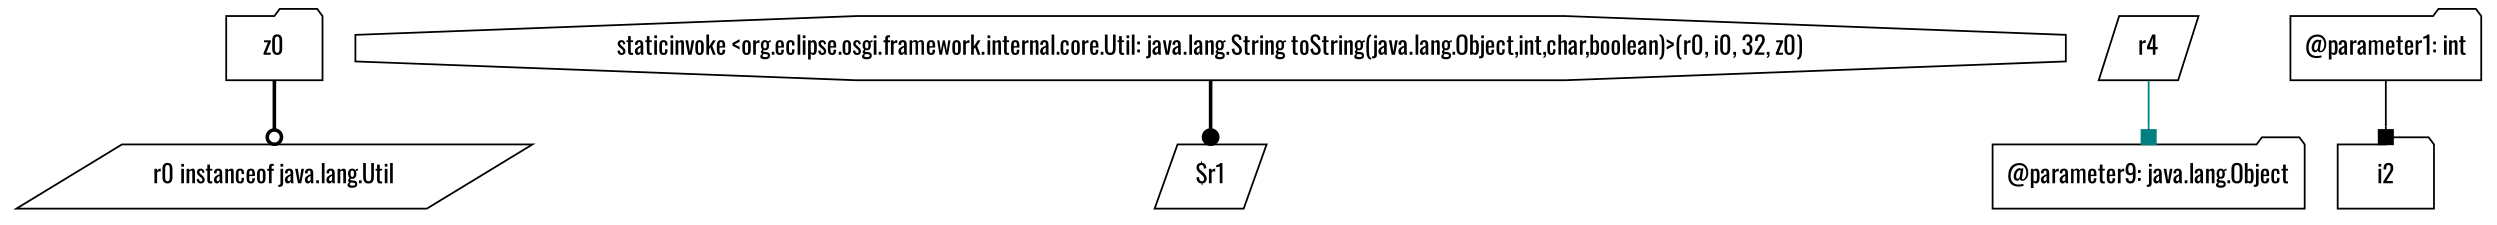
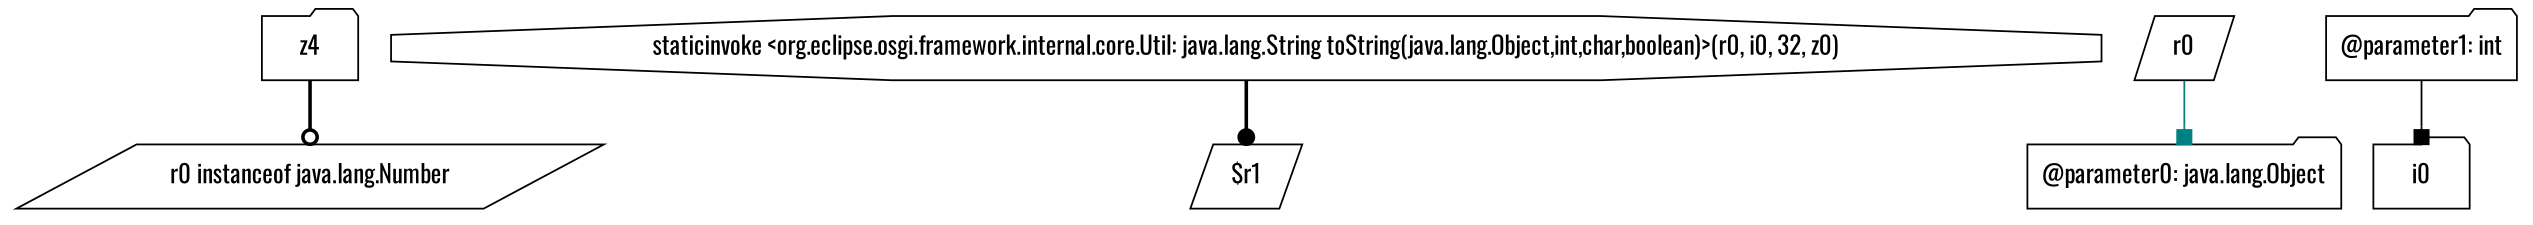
node "z0": label "z0" -> "z4"
node "r4": label "r4" -> "r0"
node "r0 instanceof java.lang.Util": label "r0 instanceof java.lang.Util" -> "r0 instanceof java.lang.Number"
node "@parameter9: java.lang.Object": label "@parameter9: java.lang.Object" -> "@parameter0: java.lang.Object"
node "i2": label "i2" -> "i0"
